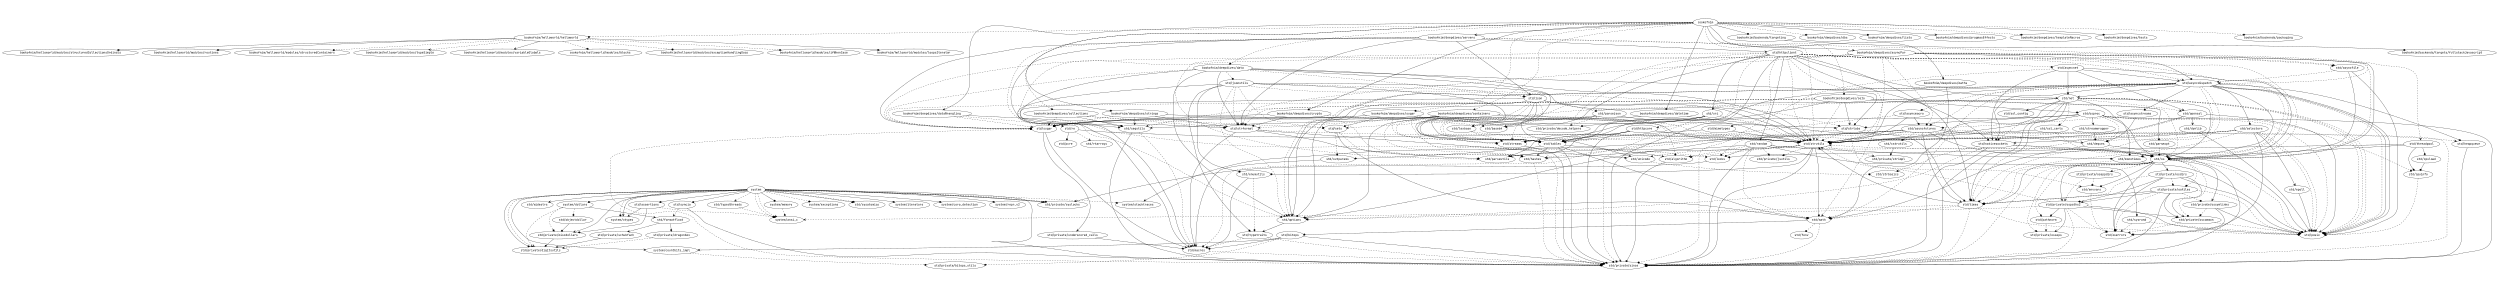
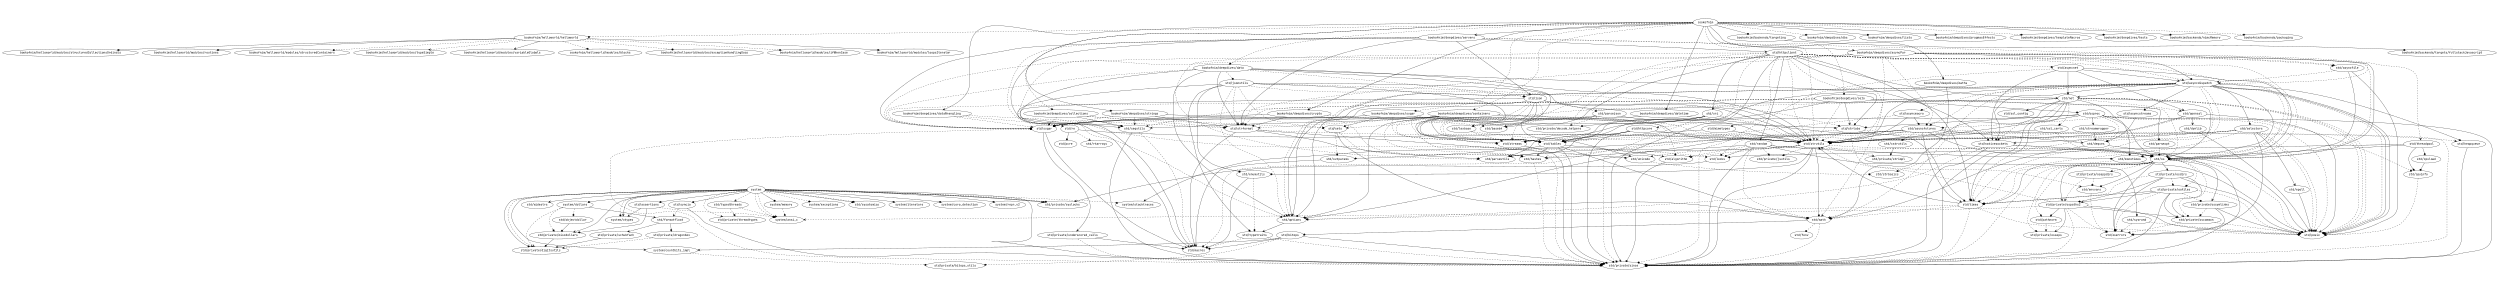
node "bookofnim/backends/nimcMemory": added
edge "bookofnim/deepdives/dataWrangling" -> "std/strformat": style solid -> dashed
edge "std/os" -> "std/strutils": reversed
node "std/private/threadtypes": added
edge "std/macros" -> "std/private/since": now "std/private/underscored_calls" -> "std/private/since"
